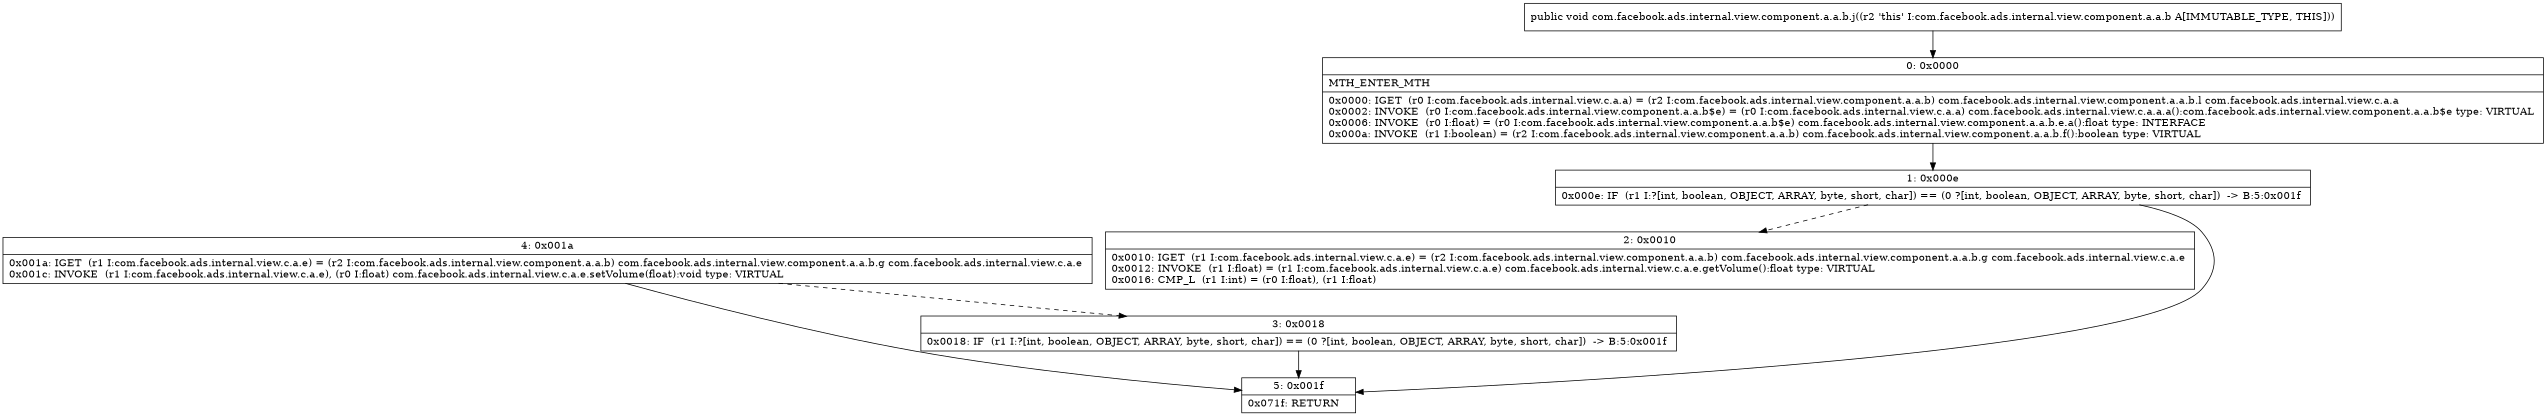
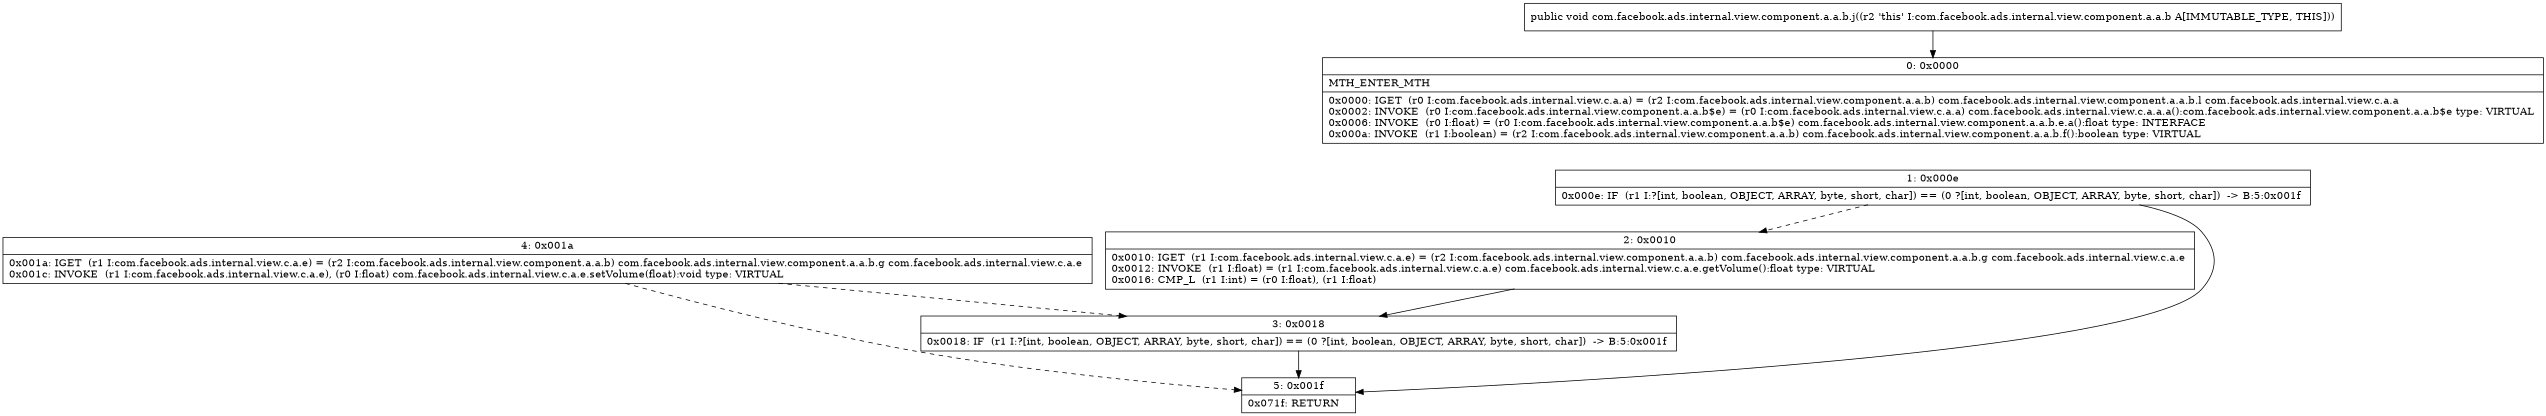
edge "0: 0x0000" -> "1: 0x000e": removed
edge "2: 0x0010" -> "3: 0x0018": added
edge "4: 0x001a" -> "5: 0x001f": style solid -> dashed
